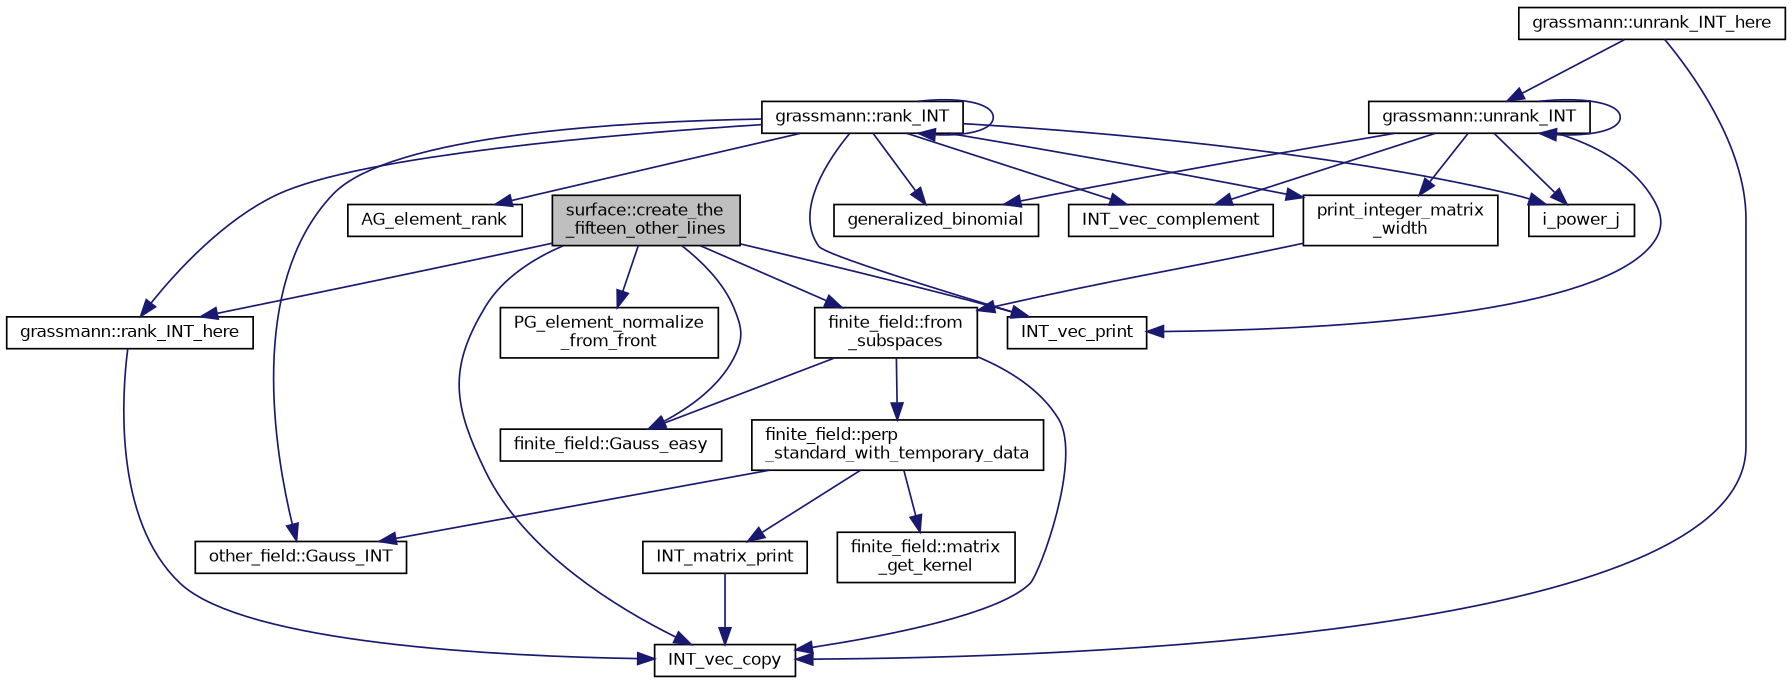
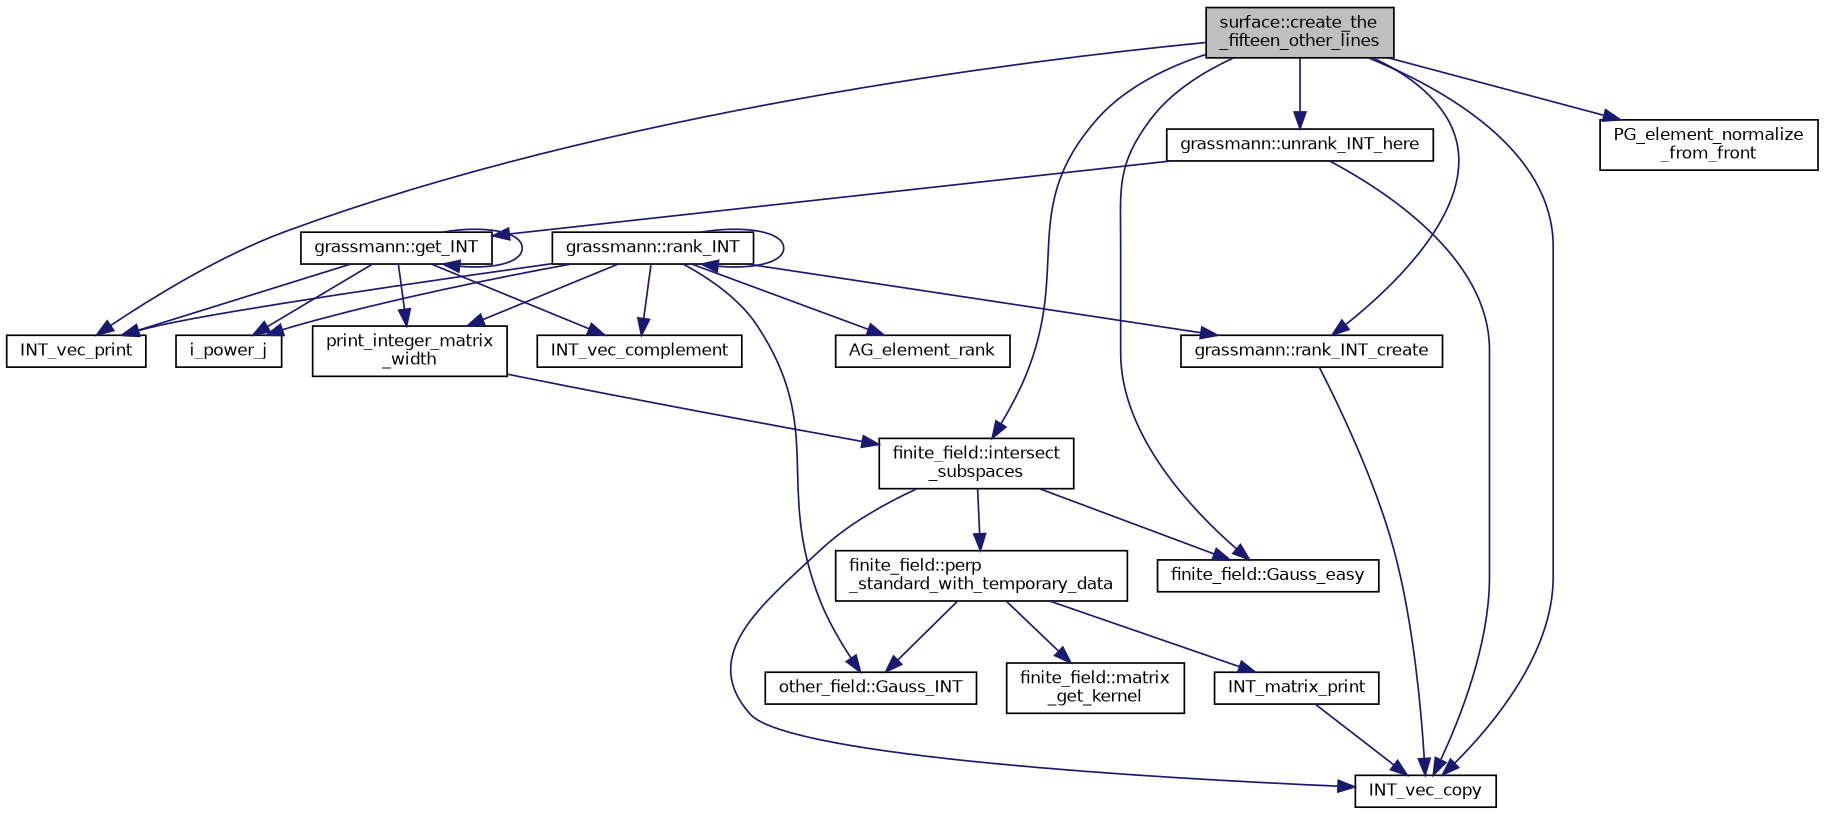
edge "surface::create_the _fifteen_other_lines" -> "grassmann::unrank_INT_here": added
node "grassmann::unrank_INT": label "grassmann::unrank_INT" -> "grassmann::get_INT"
node "generalized_binomial": removed
node "grassmann::rank_INT_here": label "grassmann::rank_INT_here" -> "grassmann::rank_INT_create"
node "finite_field::from _subspaces": label "finite_field::from _subspaces" -> "finite_field::intersect _subspaces"
